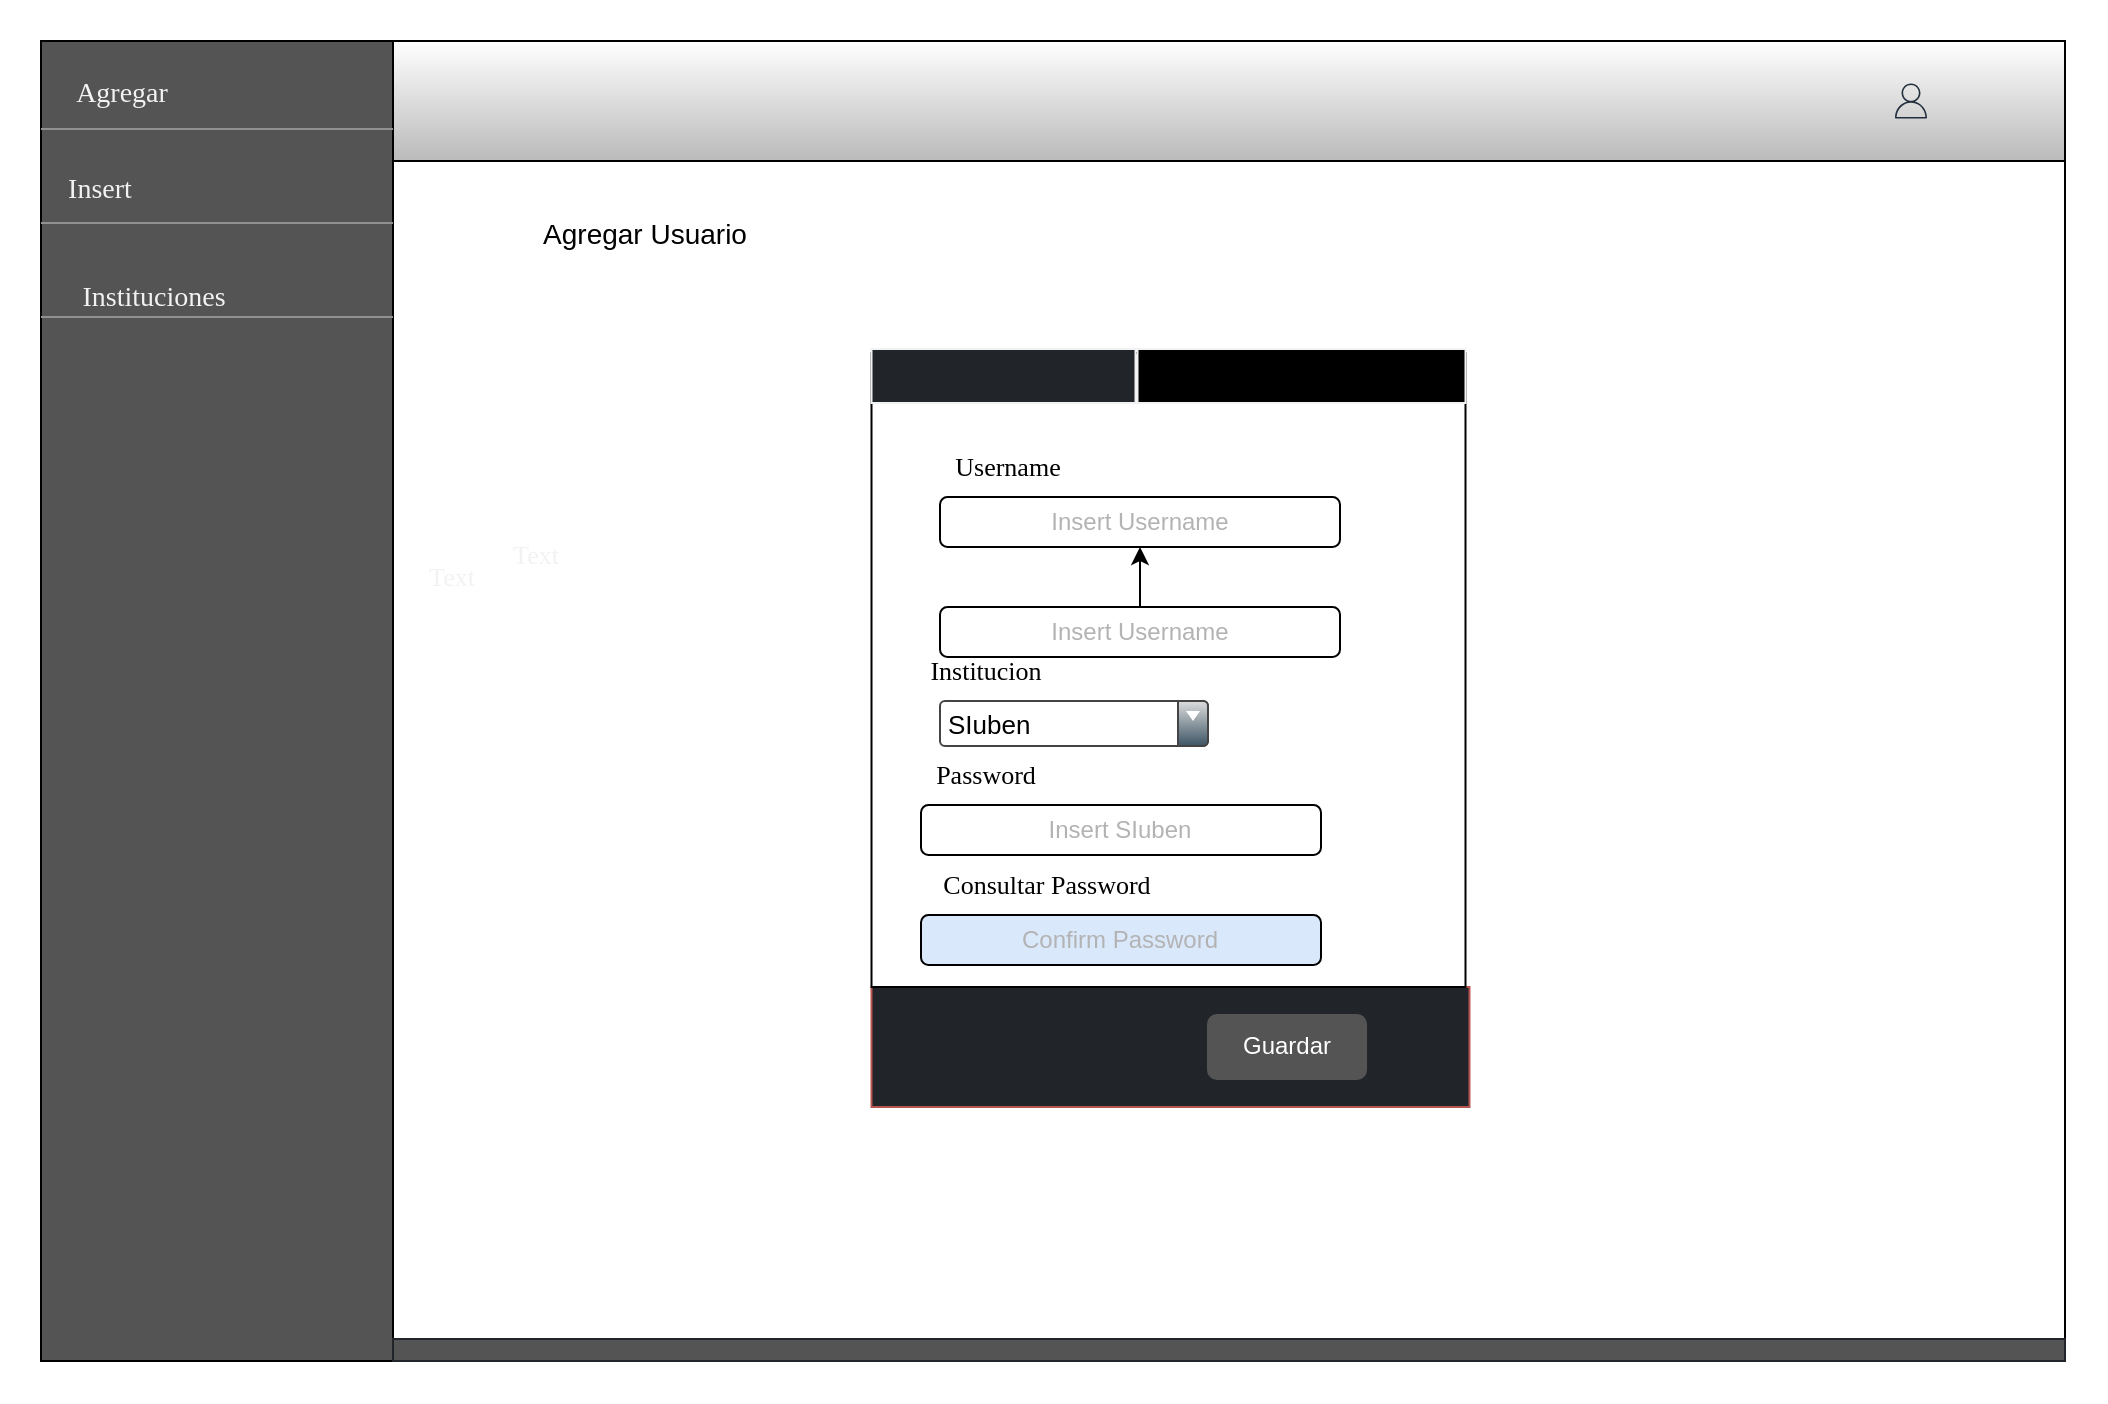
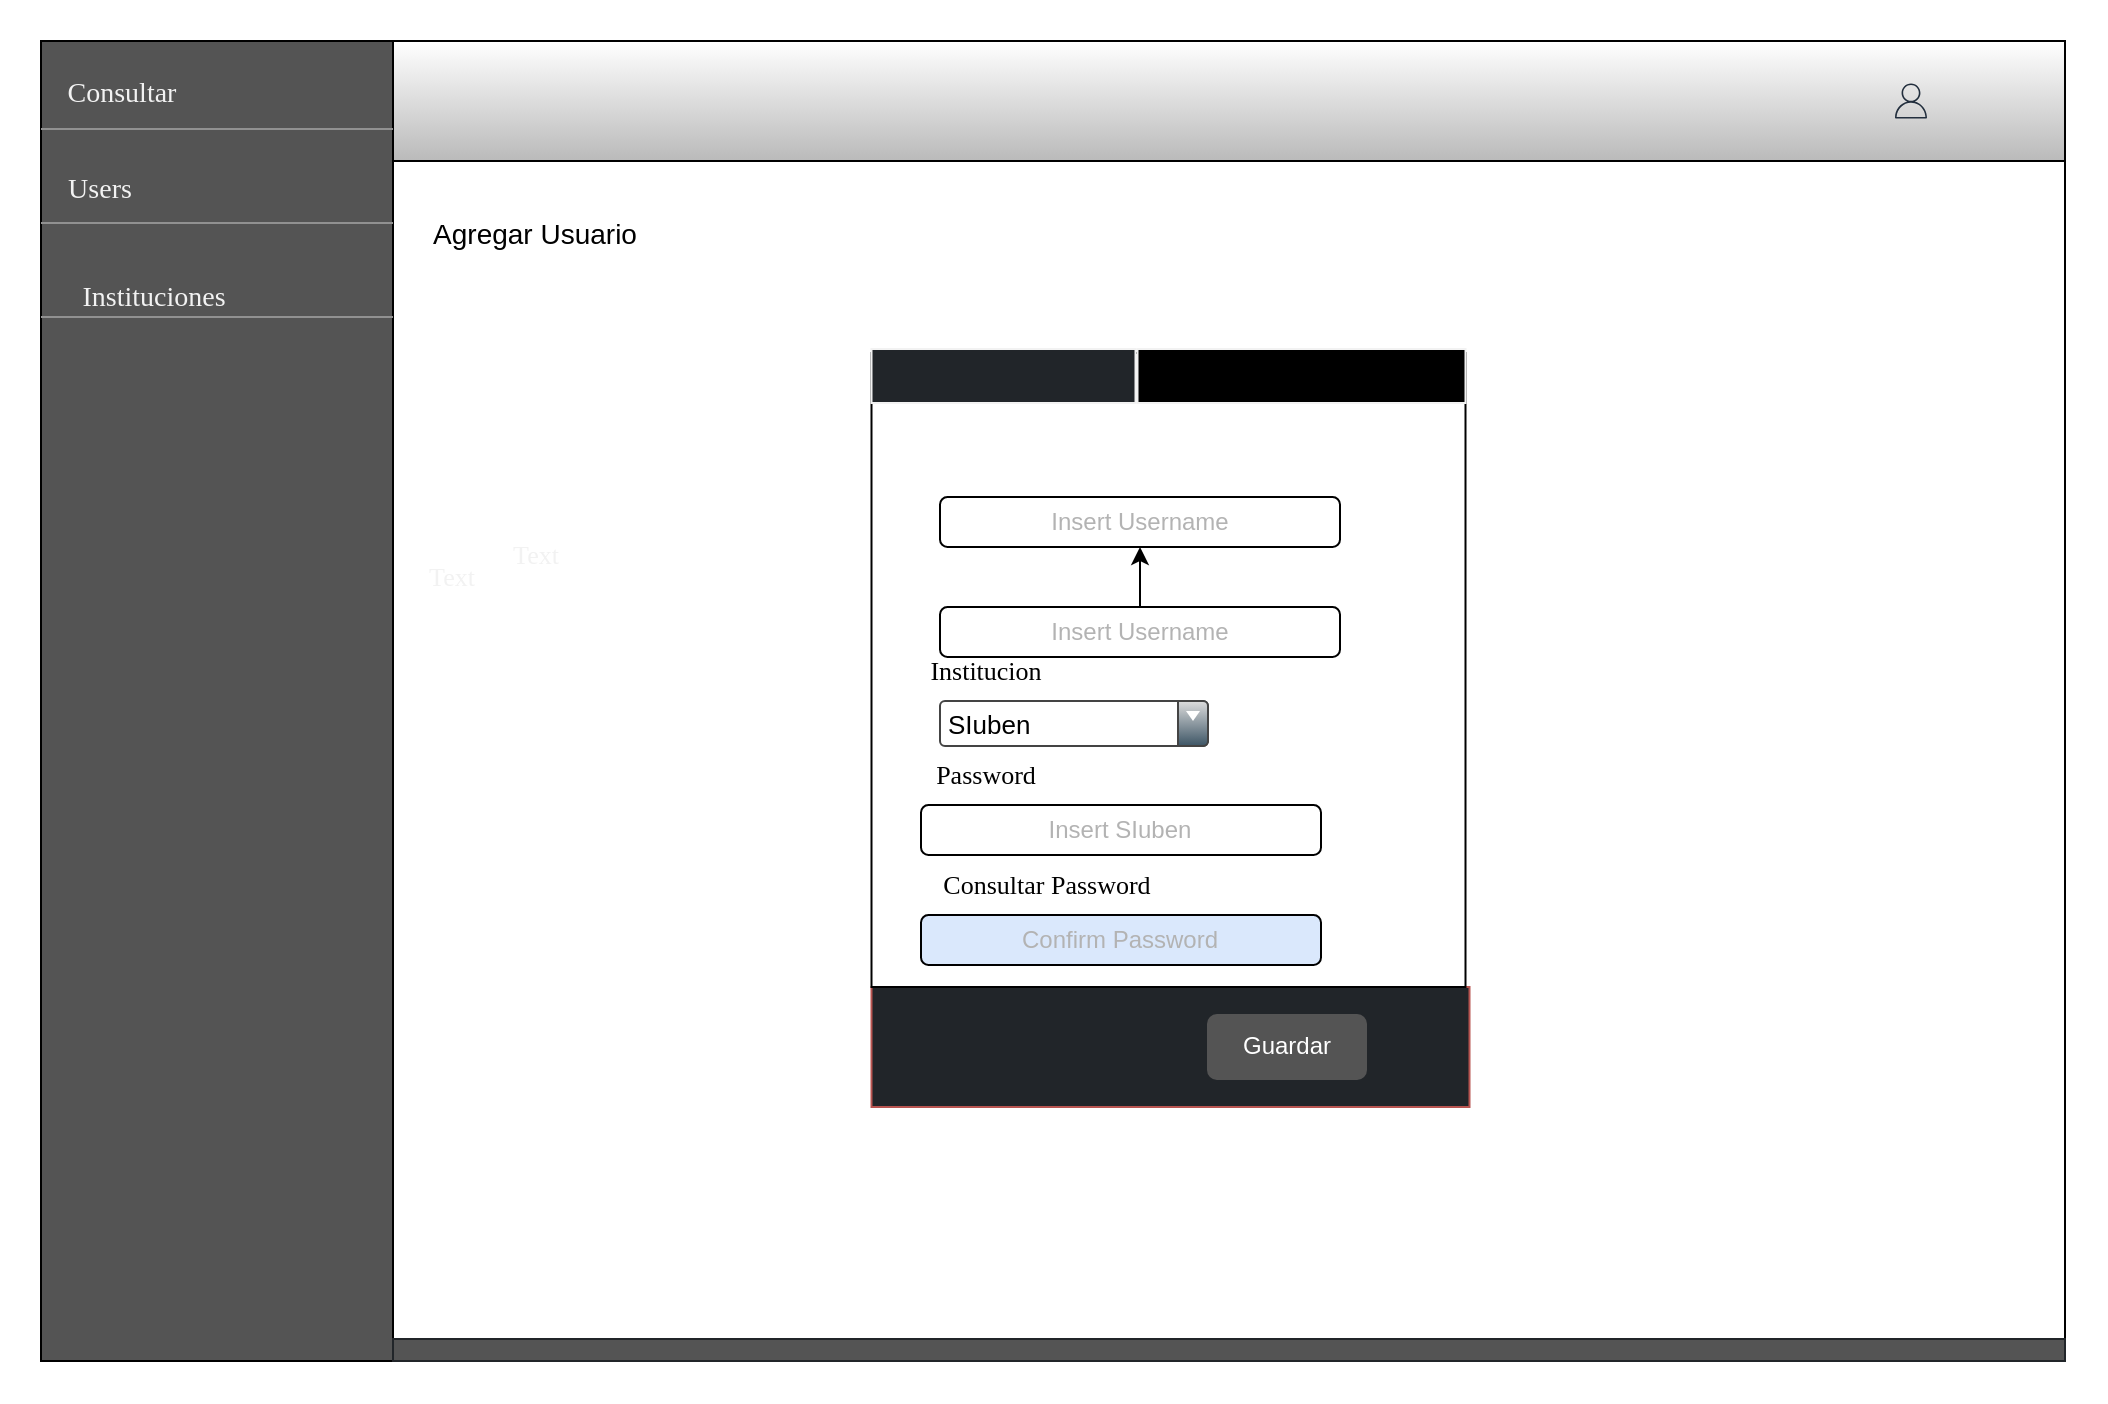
node "Agregar": label "Agregar" -> "Consultar"
node "Insert": label "Insert" -> "Users"
node "Agregar Usuario": moved (646, 234) -> (536, 234)
node "Username": removed
